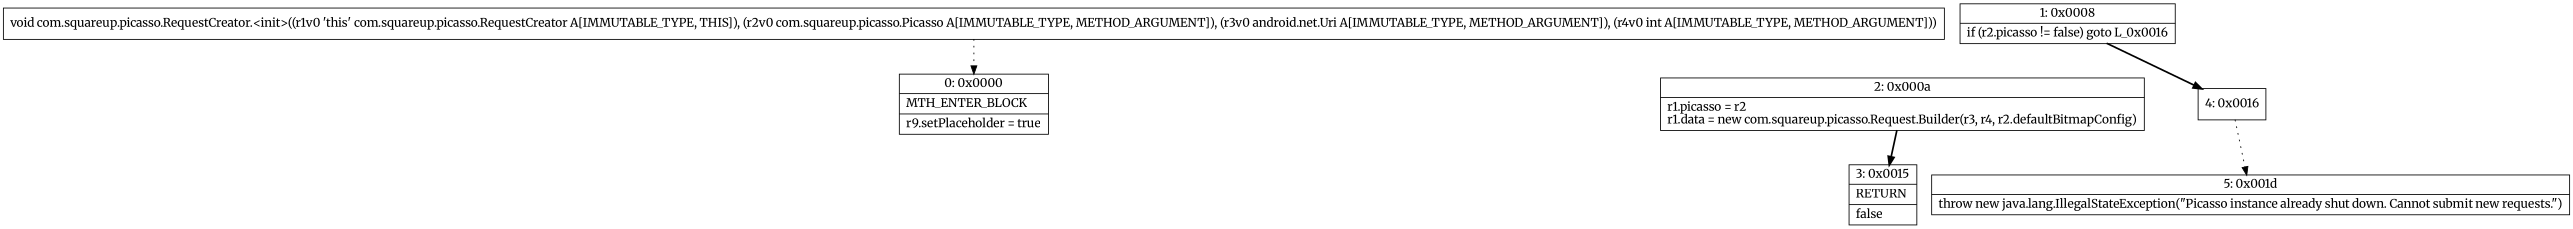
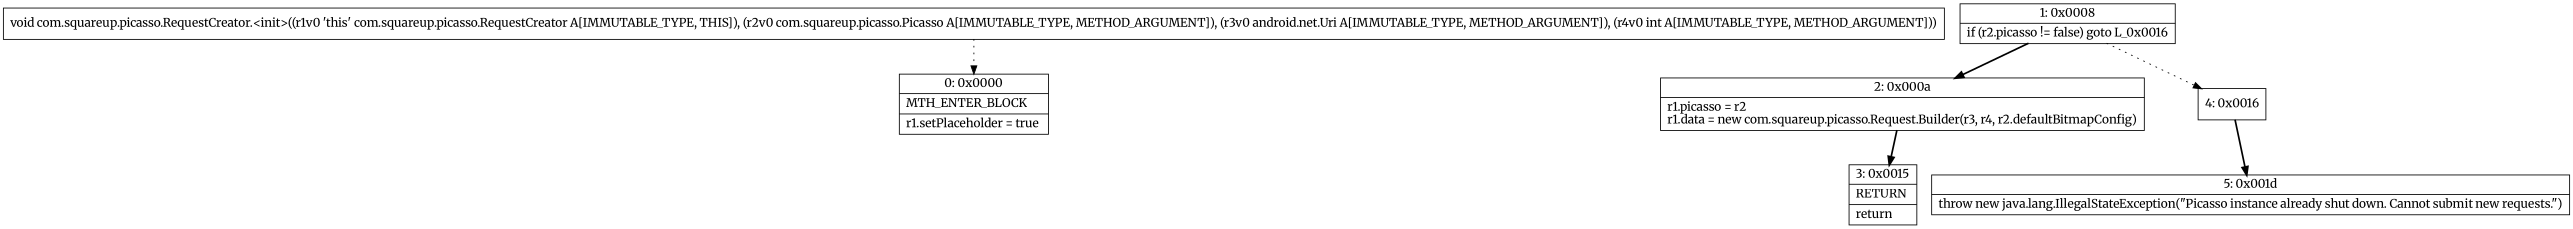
edge "1: 0x0008" -> "2: 0x000a": added
edge "1: 0x0008" -> "4: 0x0016": style bold -> dotted
node "0: 0x0000": text "r9.setPlaceholder = true" -> "r1.setPlaceholder = true"
edge "4: 0x0016" -> "5: 0x001d": style dotted -> bold
node "3: 0x0015": text "false" -> "return"
